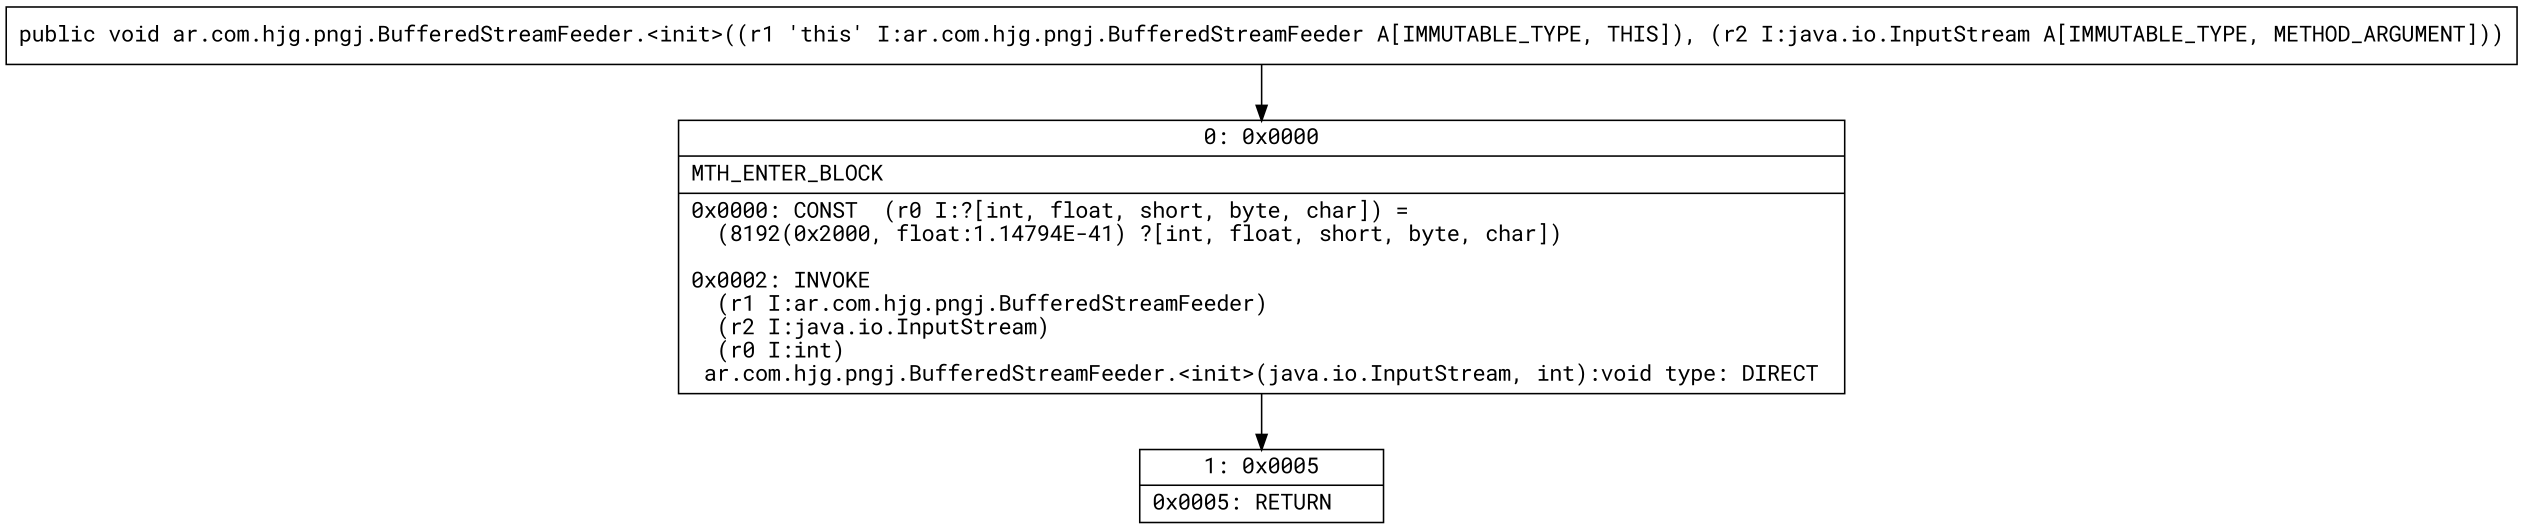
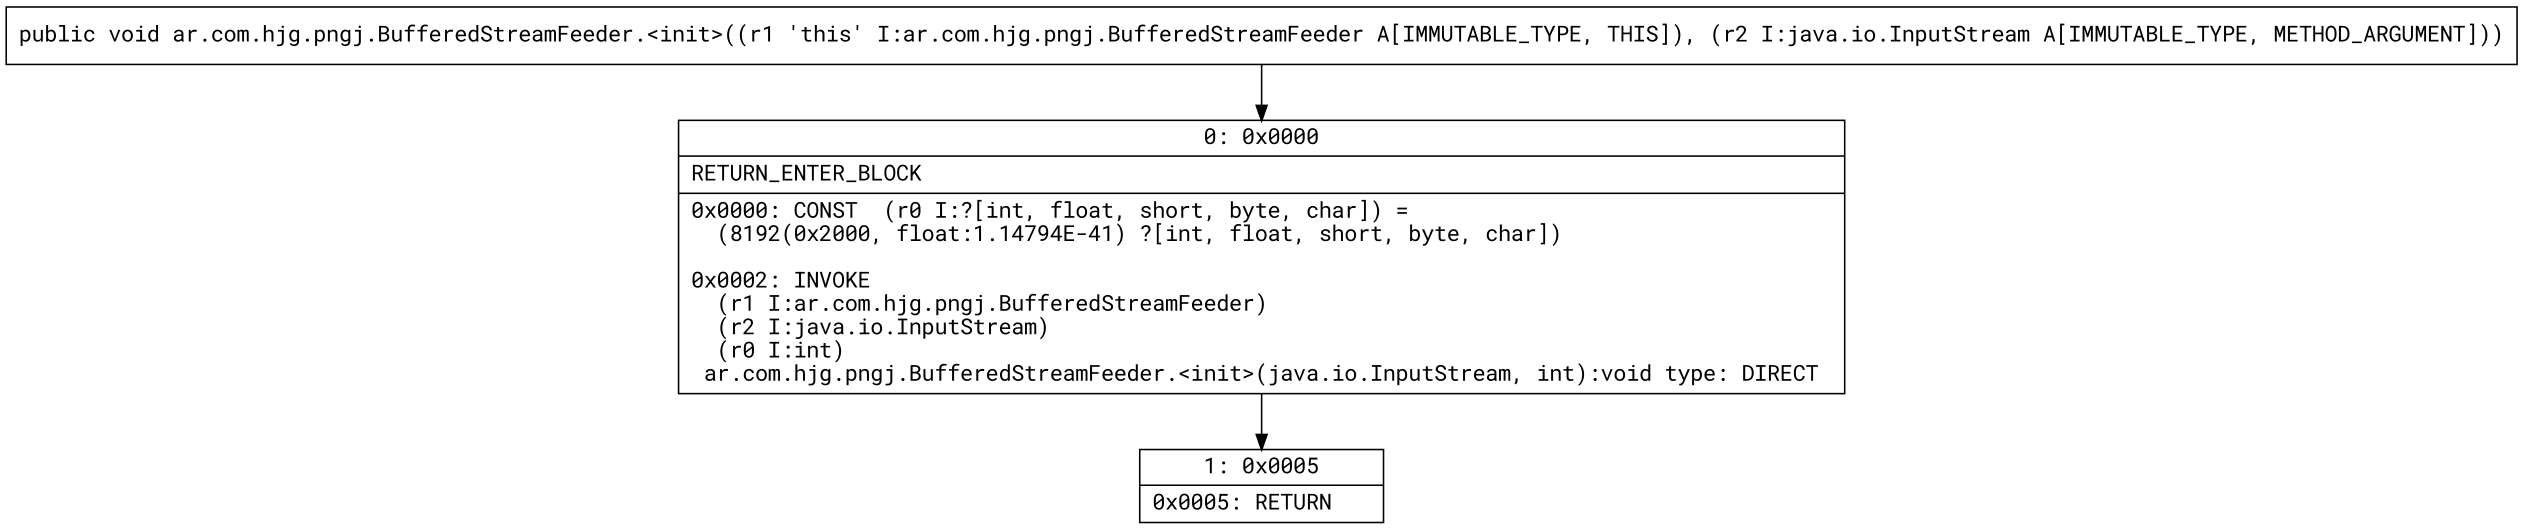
node "0: 0x0000": text "MTH_ENTER_BLOCK" -> "RETURN_ENTER_BLOCK"
